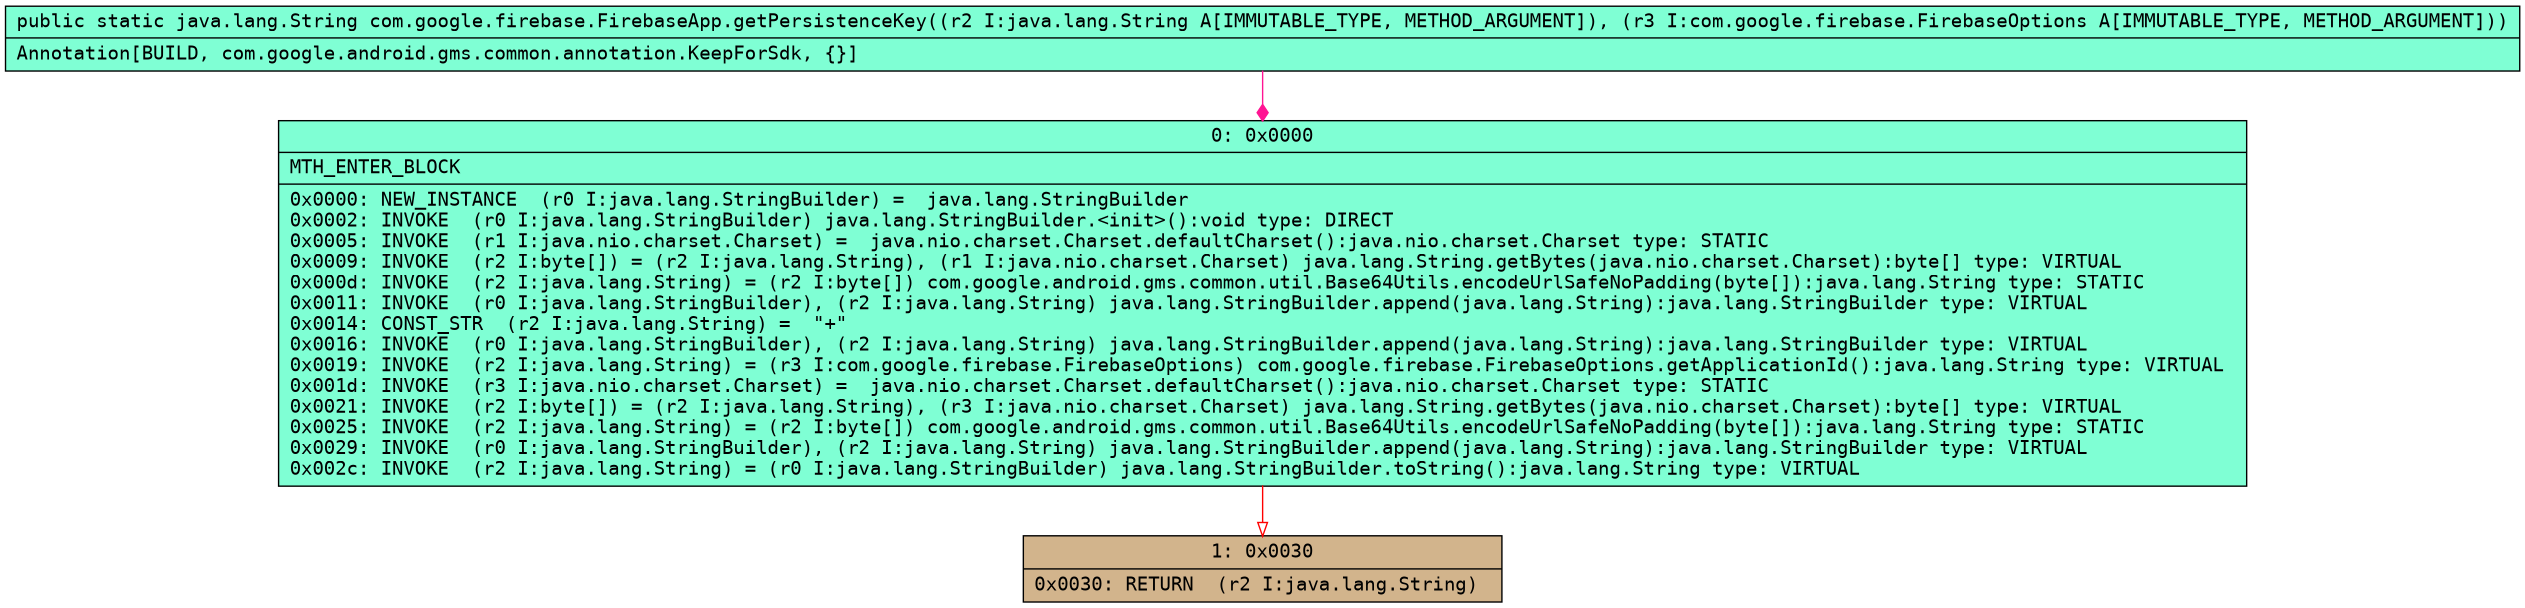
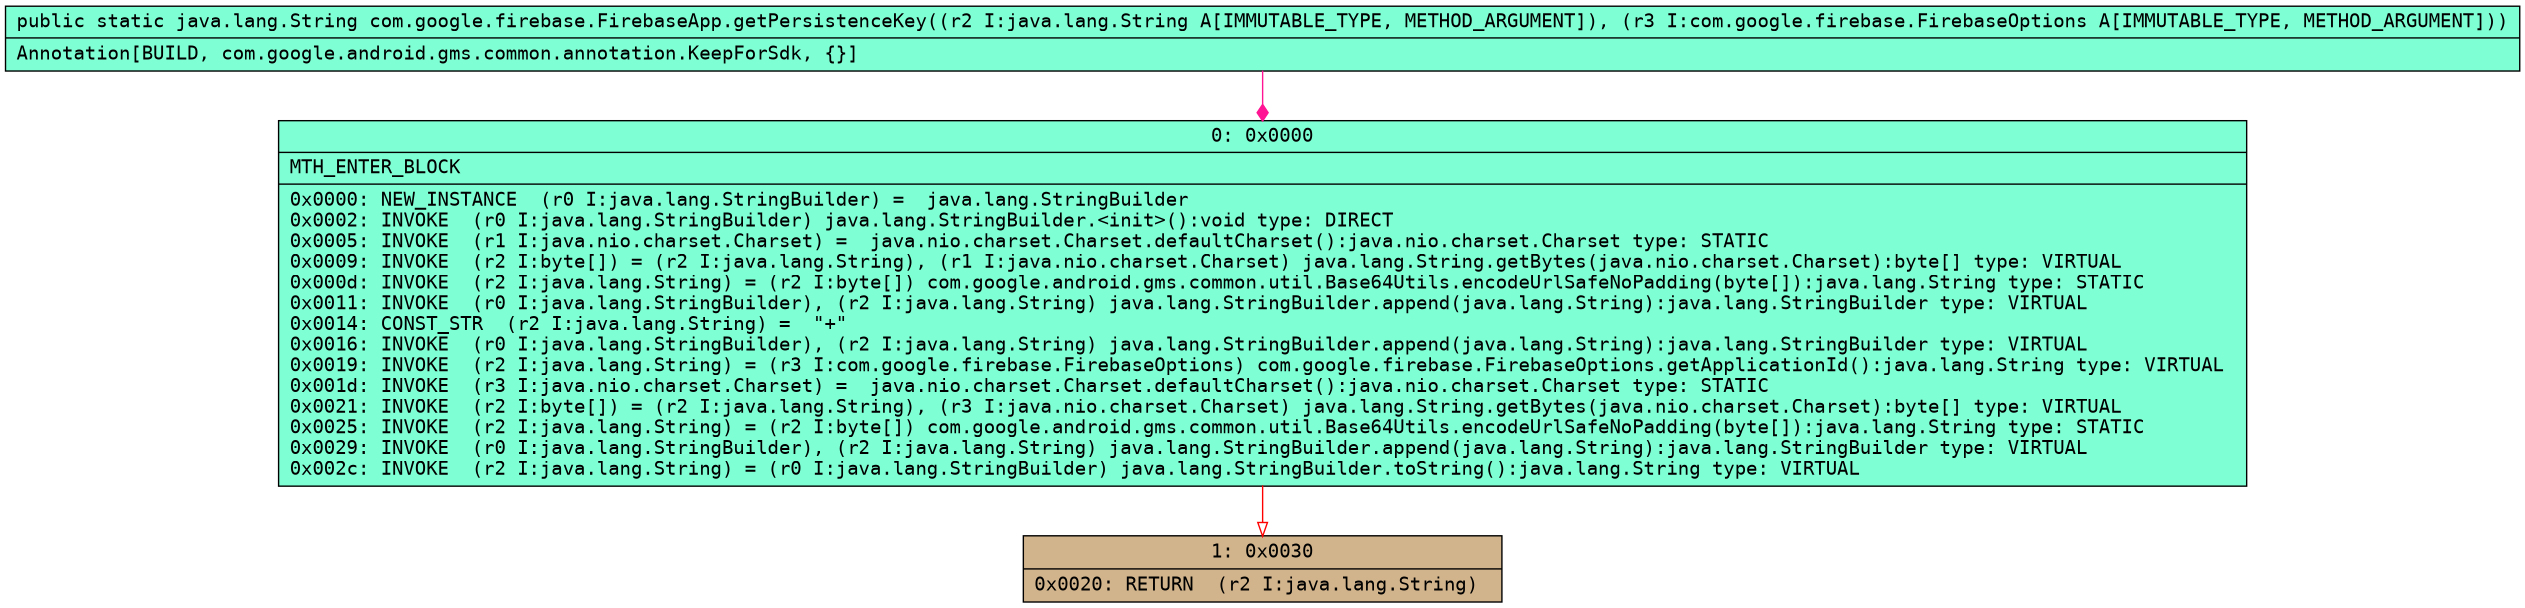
node "1: 0x0030": text "0x0030: RETURN  (r2 I:java.lang.String)" -> "0x0020: RETURN  (r2 I:java.lang.String)"
